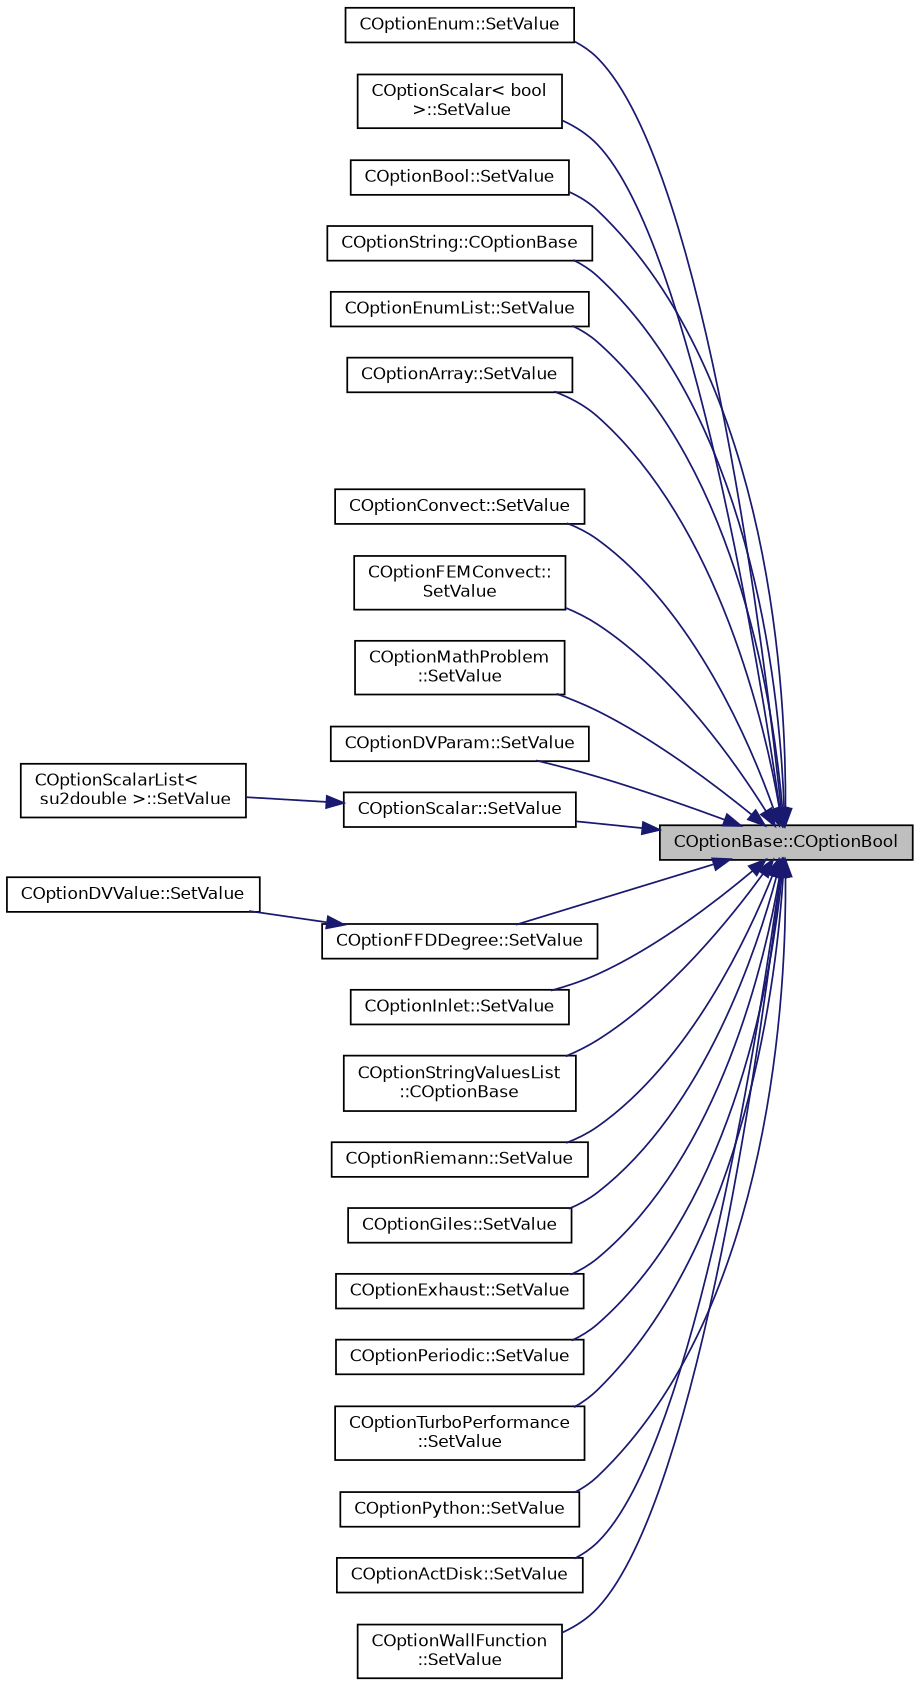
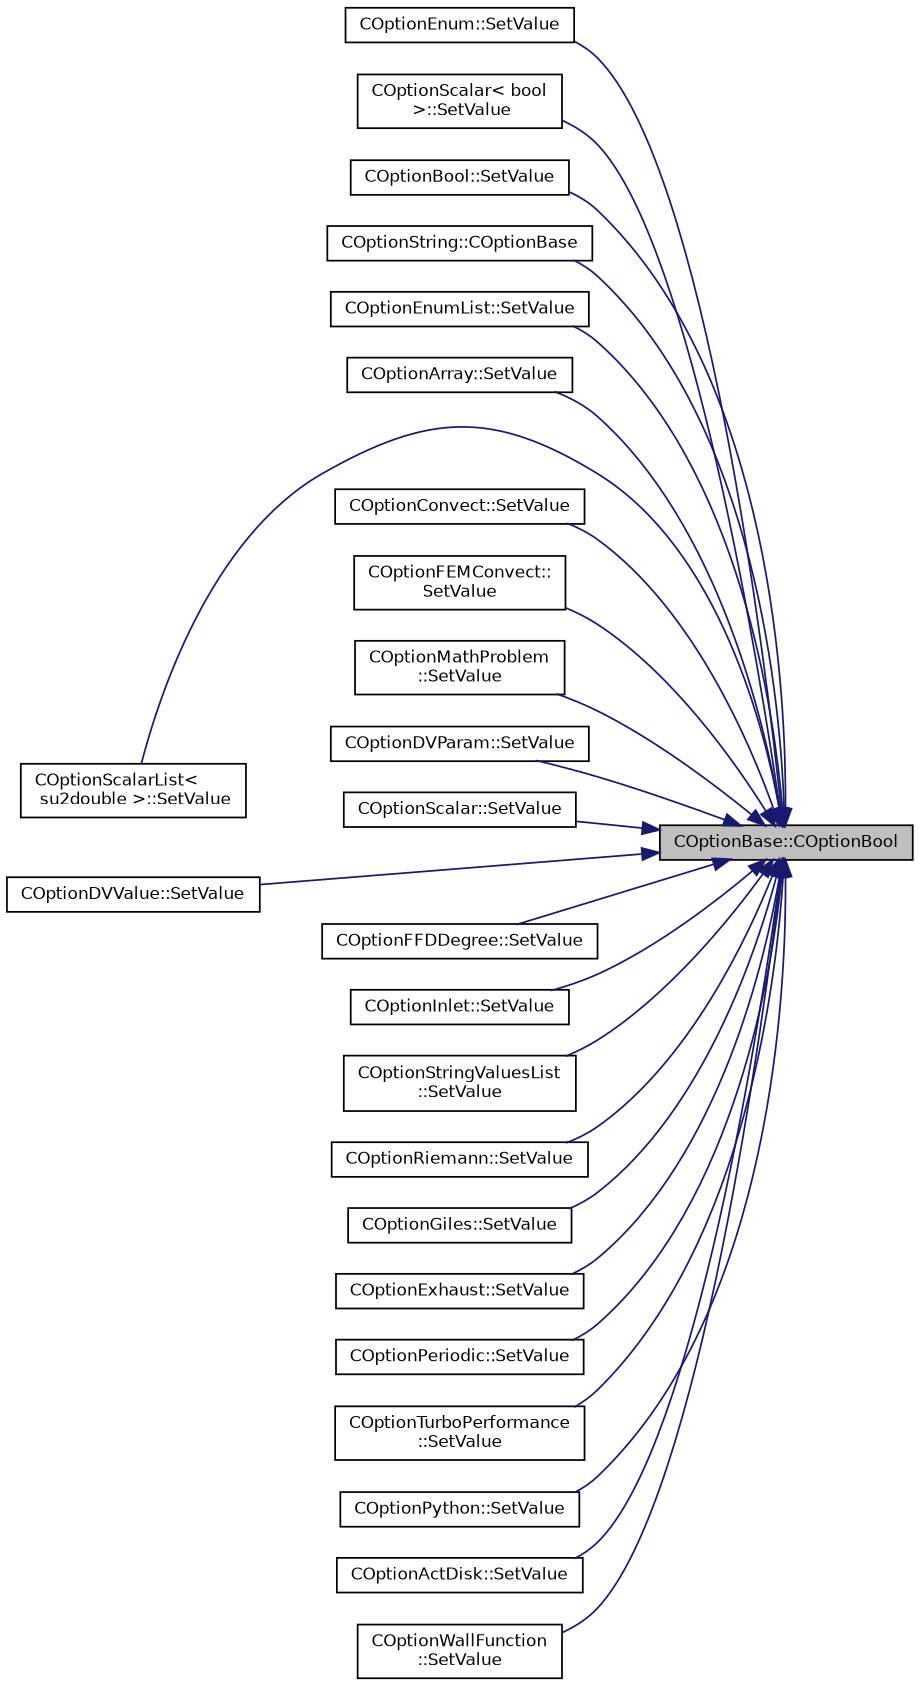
edge "COptionScalarList< su2double >::SetValue" -> "COptionScalar::SetValue": now "COptionScalarList< su2double >::SetValue" -> "COptionBase::COptionBool"
edge "COptionDVValue::SetValue" -> "COptionFFDDegree::SetValue": now "COptionDVValue::SetValue" -> "COptionBase::COptionBool"
node "COptionStringValuesList ::COptionBase": label "COptionStringValuesList ::COptionBase" -> "COptionStringValuesList ::SetValue"
